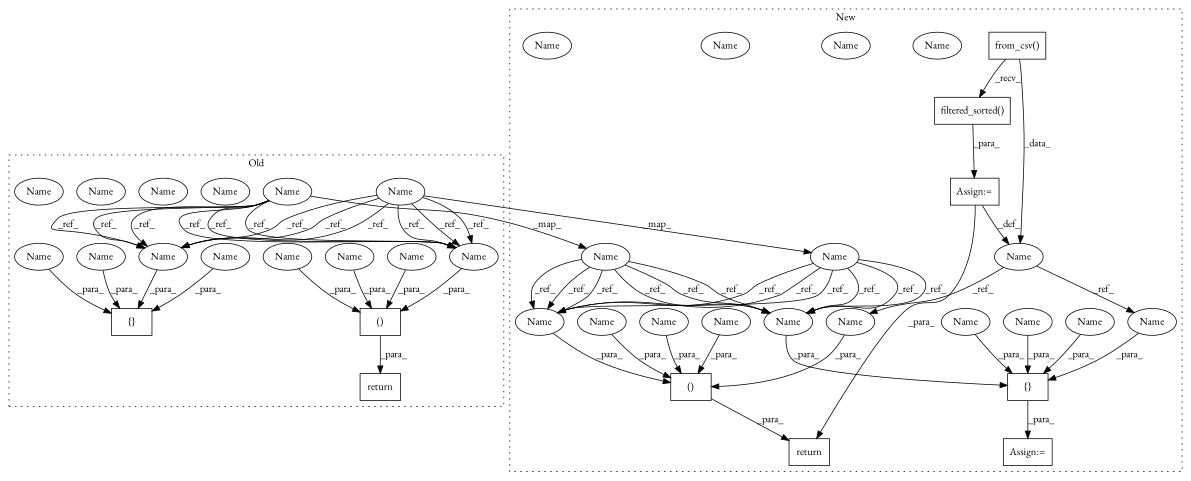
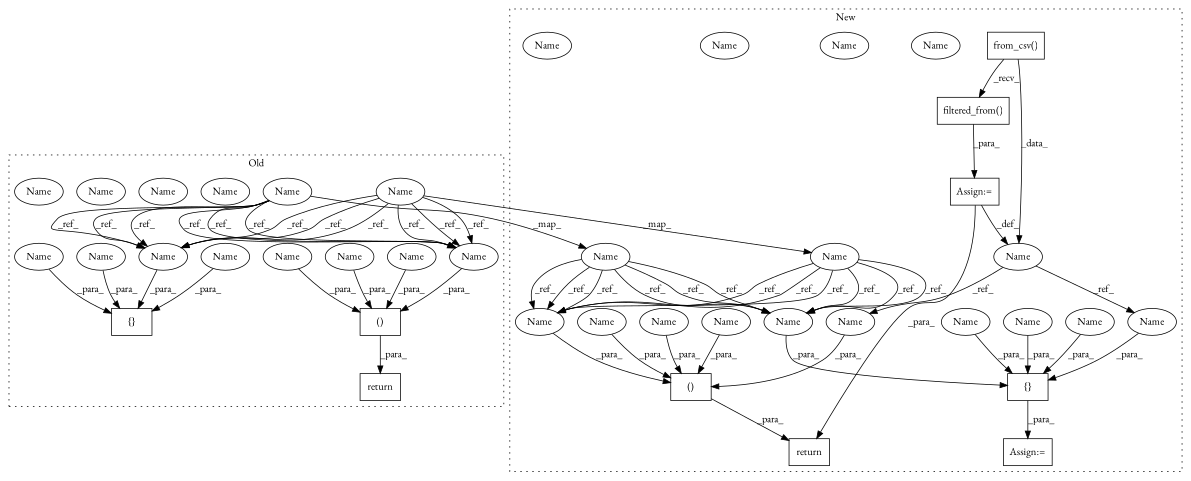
node "filtered_sorted()": label "filtered_sorted()" -> "filtered_from()"
